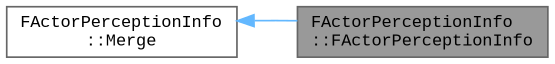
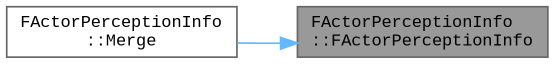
edge "FActorPerceptionInfo ::FActorPerceptionInfo" -> "FActorPerceptionInfo ::Merge": reversed
